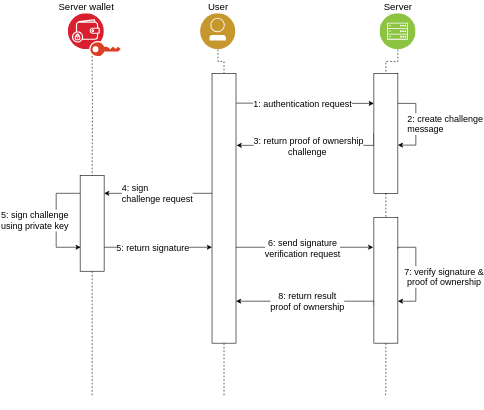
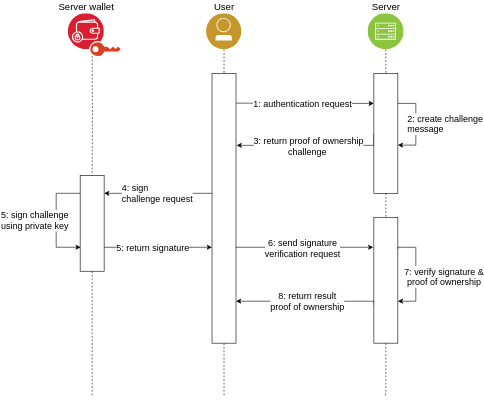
node "User": moved (218, 32) -> (224, 32)
node "Server": moved (398, 32) -> (386, 32)
